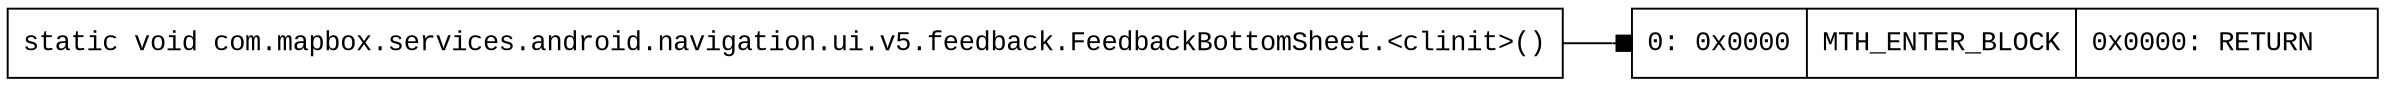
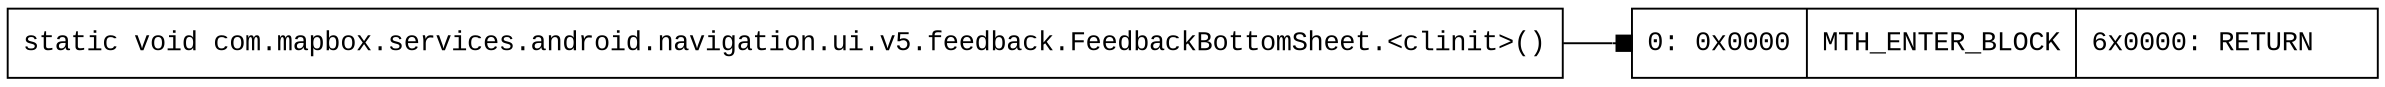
node "0: 0x0000": text "0x0000: RETURN" -> "6x0000: RETURN"
